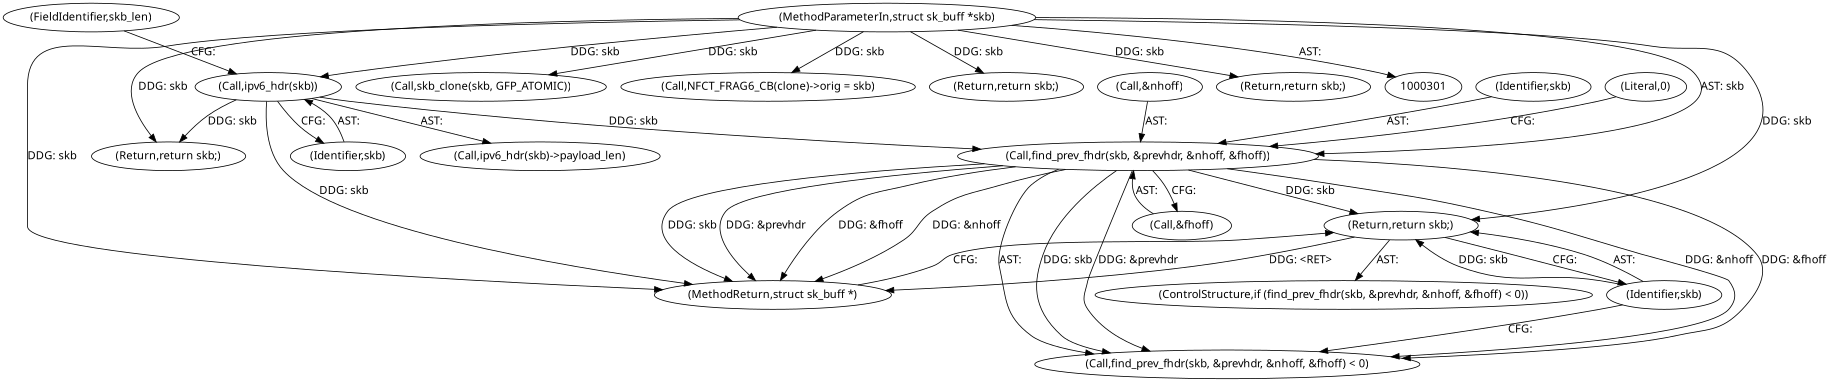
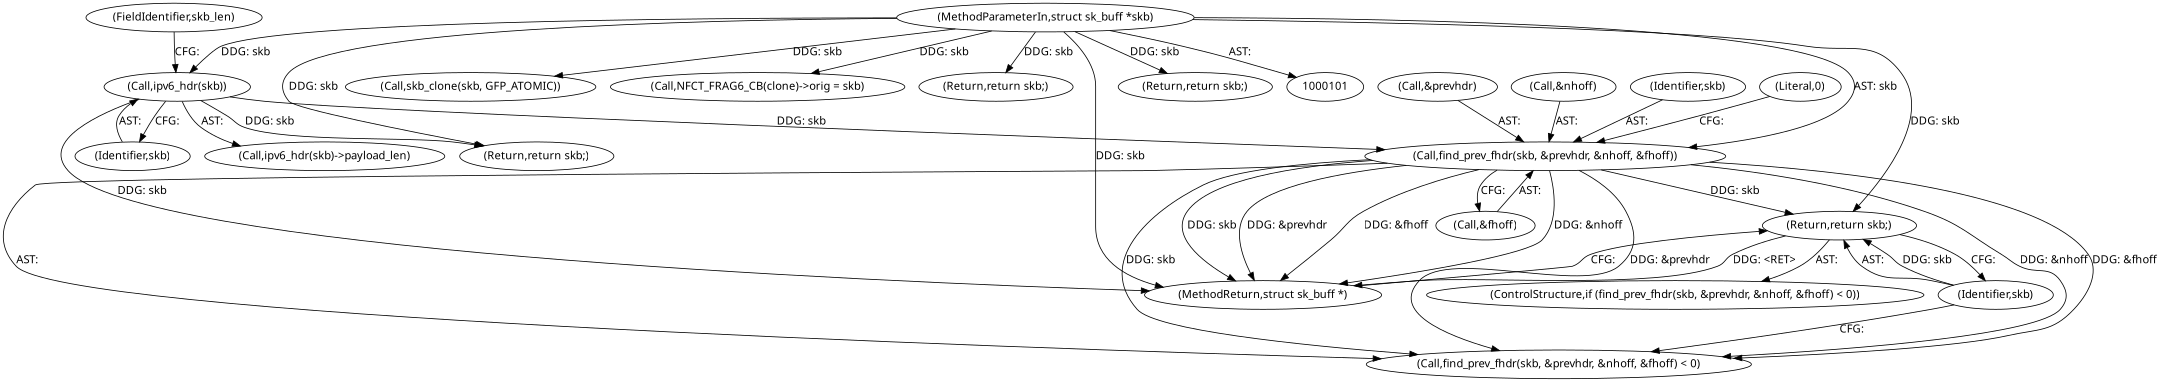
node "1000301": label "1000301" -> "1000101"
node "(Call,&prevhdr)": added
